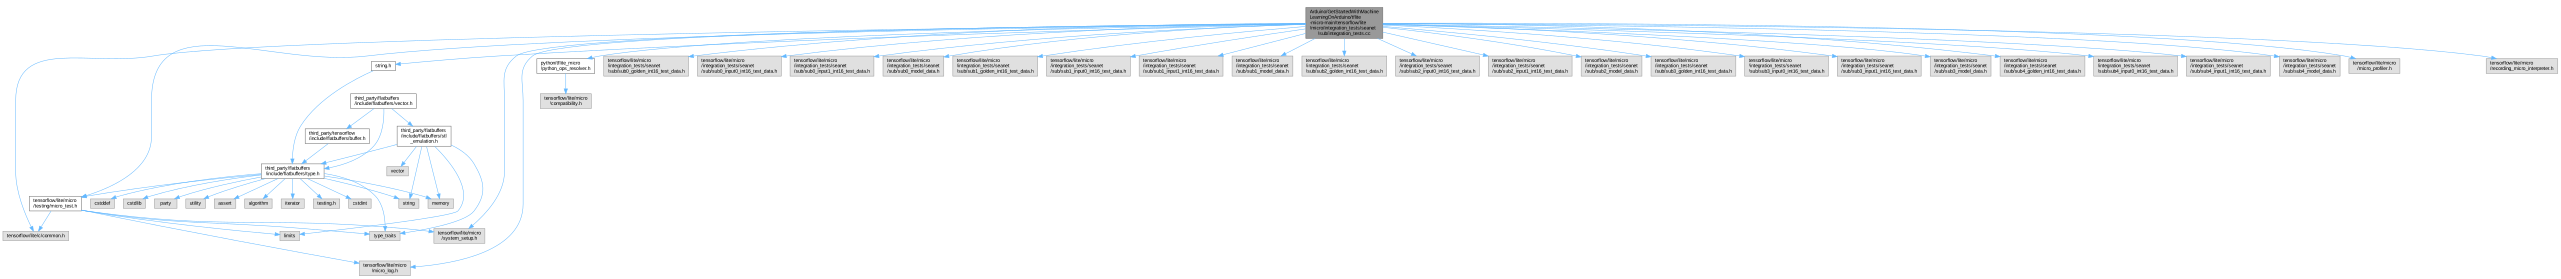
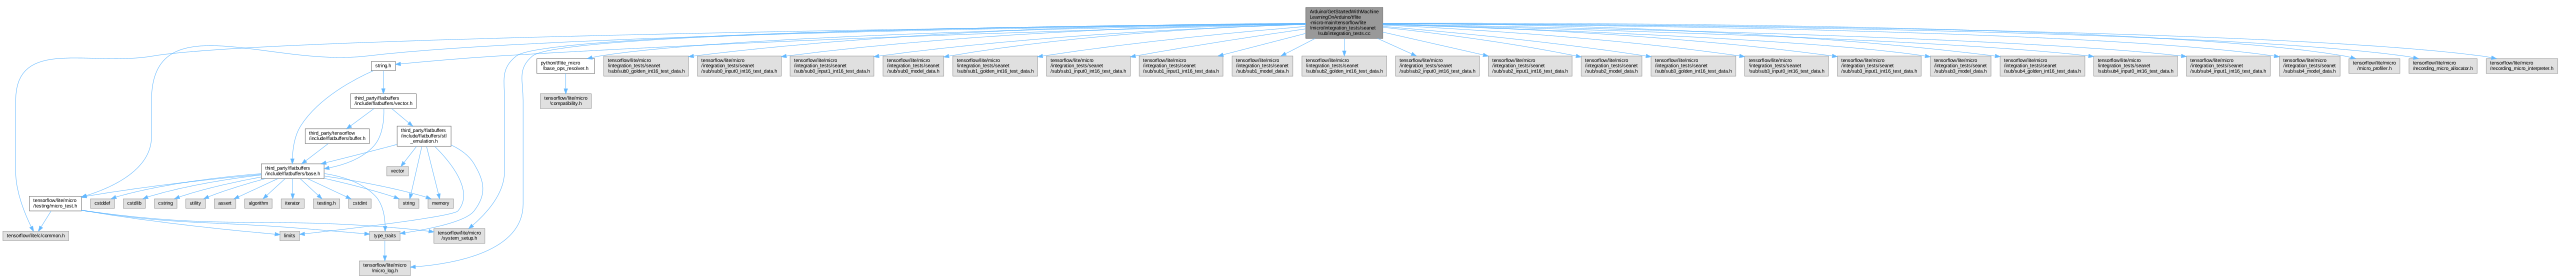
node "python/tflite_micro /python_ops_resolver.h": label "python/tflite_micro /python_ops_resolver.h" -> "python/tflite_micro /base_ops_resolver.h"
node "tensorflow/lite/micro /recording_micro_allocator.h": added
edge "string.h" -> "third_party/flatbuffers /include/flatbuffers/vector.h": added
node "third_party/flatbuffers /include/flatbuffers/type.h": label "third_party/flatbuffers /include/flatbuffers/type.h" -> "third_party/flatbuffers /include/flatbuffers/base.h"
node "party": label "party" -> "cstring"
edge "tensorflow/lite/micro /testing/micro_test.h" -> "tensorflow/lite/micro /micro_log.h": now "type_traits" -> "tensorflow/lite/micro /micro_log.h"
